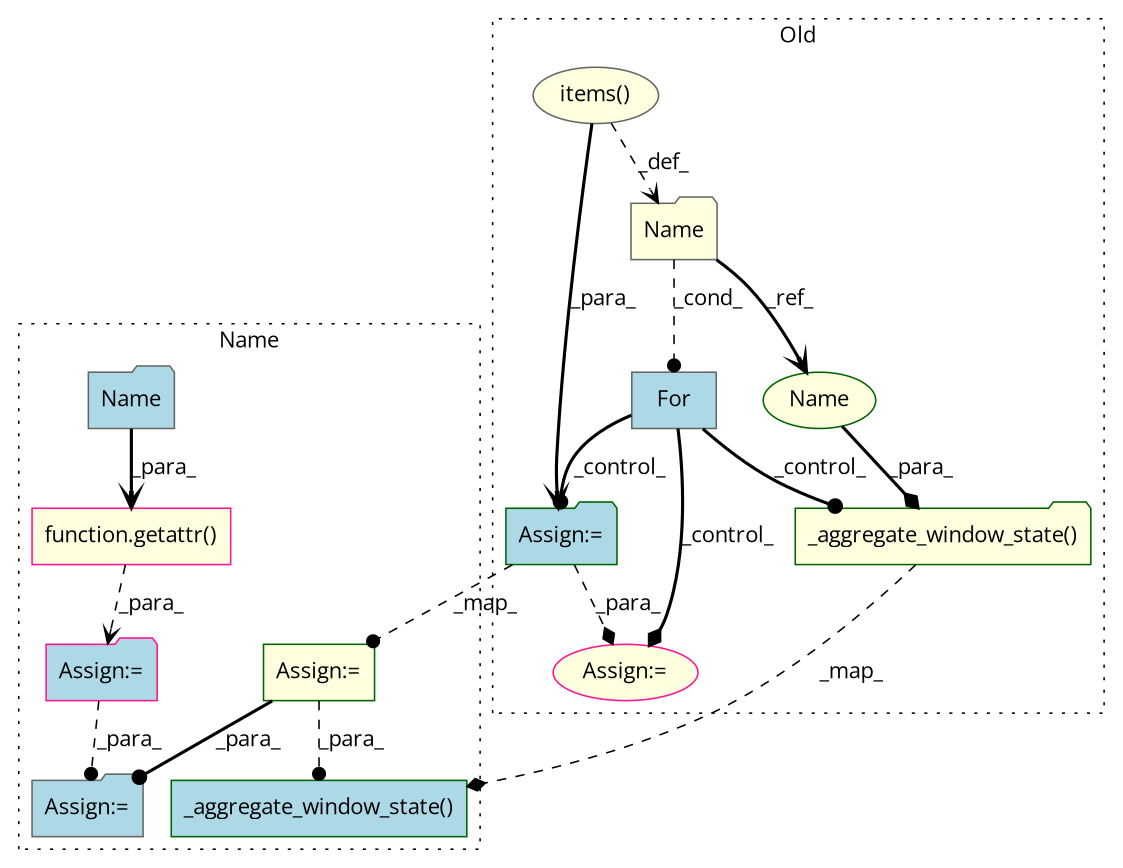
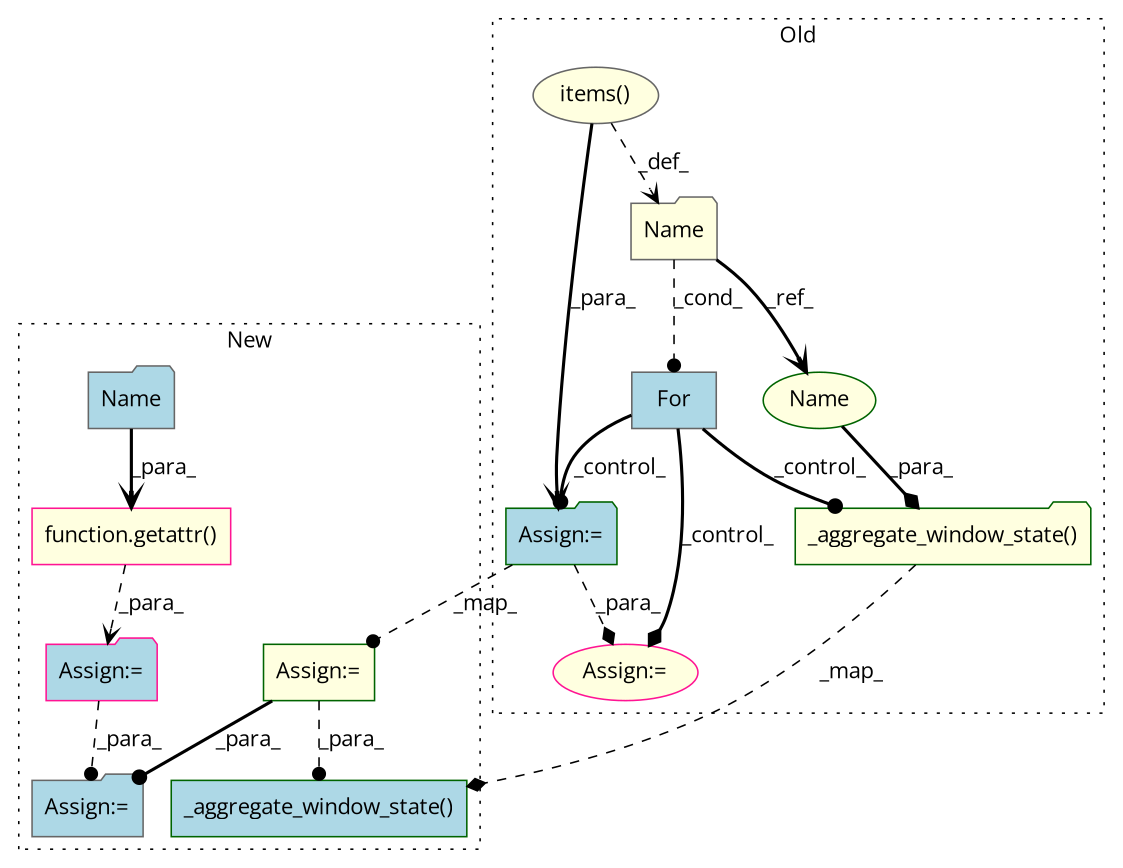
cluster "Name": label "Name" -> "New"
